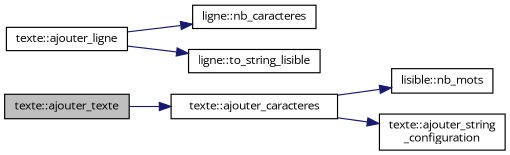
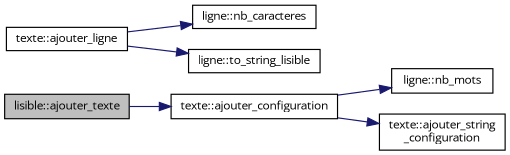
node "lisible::nb_mots": label "lisible::nb_mots" -> "ligne::nb_mots"
node "texte::ajouter_texte": label "texte::ajouter_texte" -> "lisible::ajouter_texte"
node "texte::ajouter_caracteres": label "texte::ajouter_caracteres" -> "texte::ajouter_configuration"
